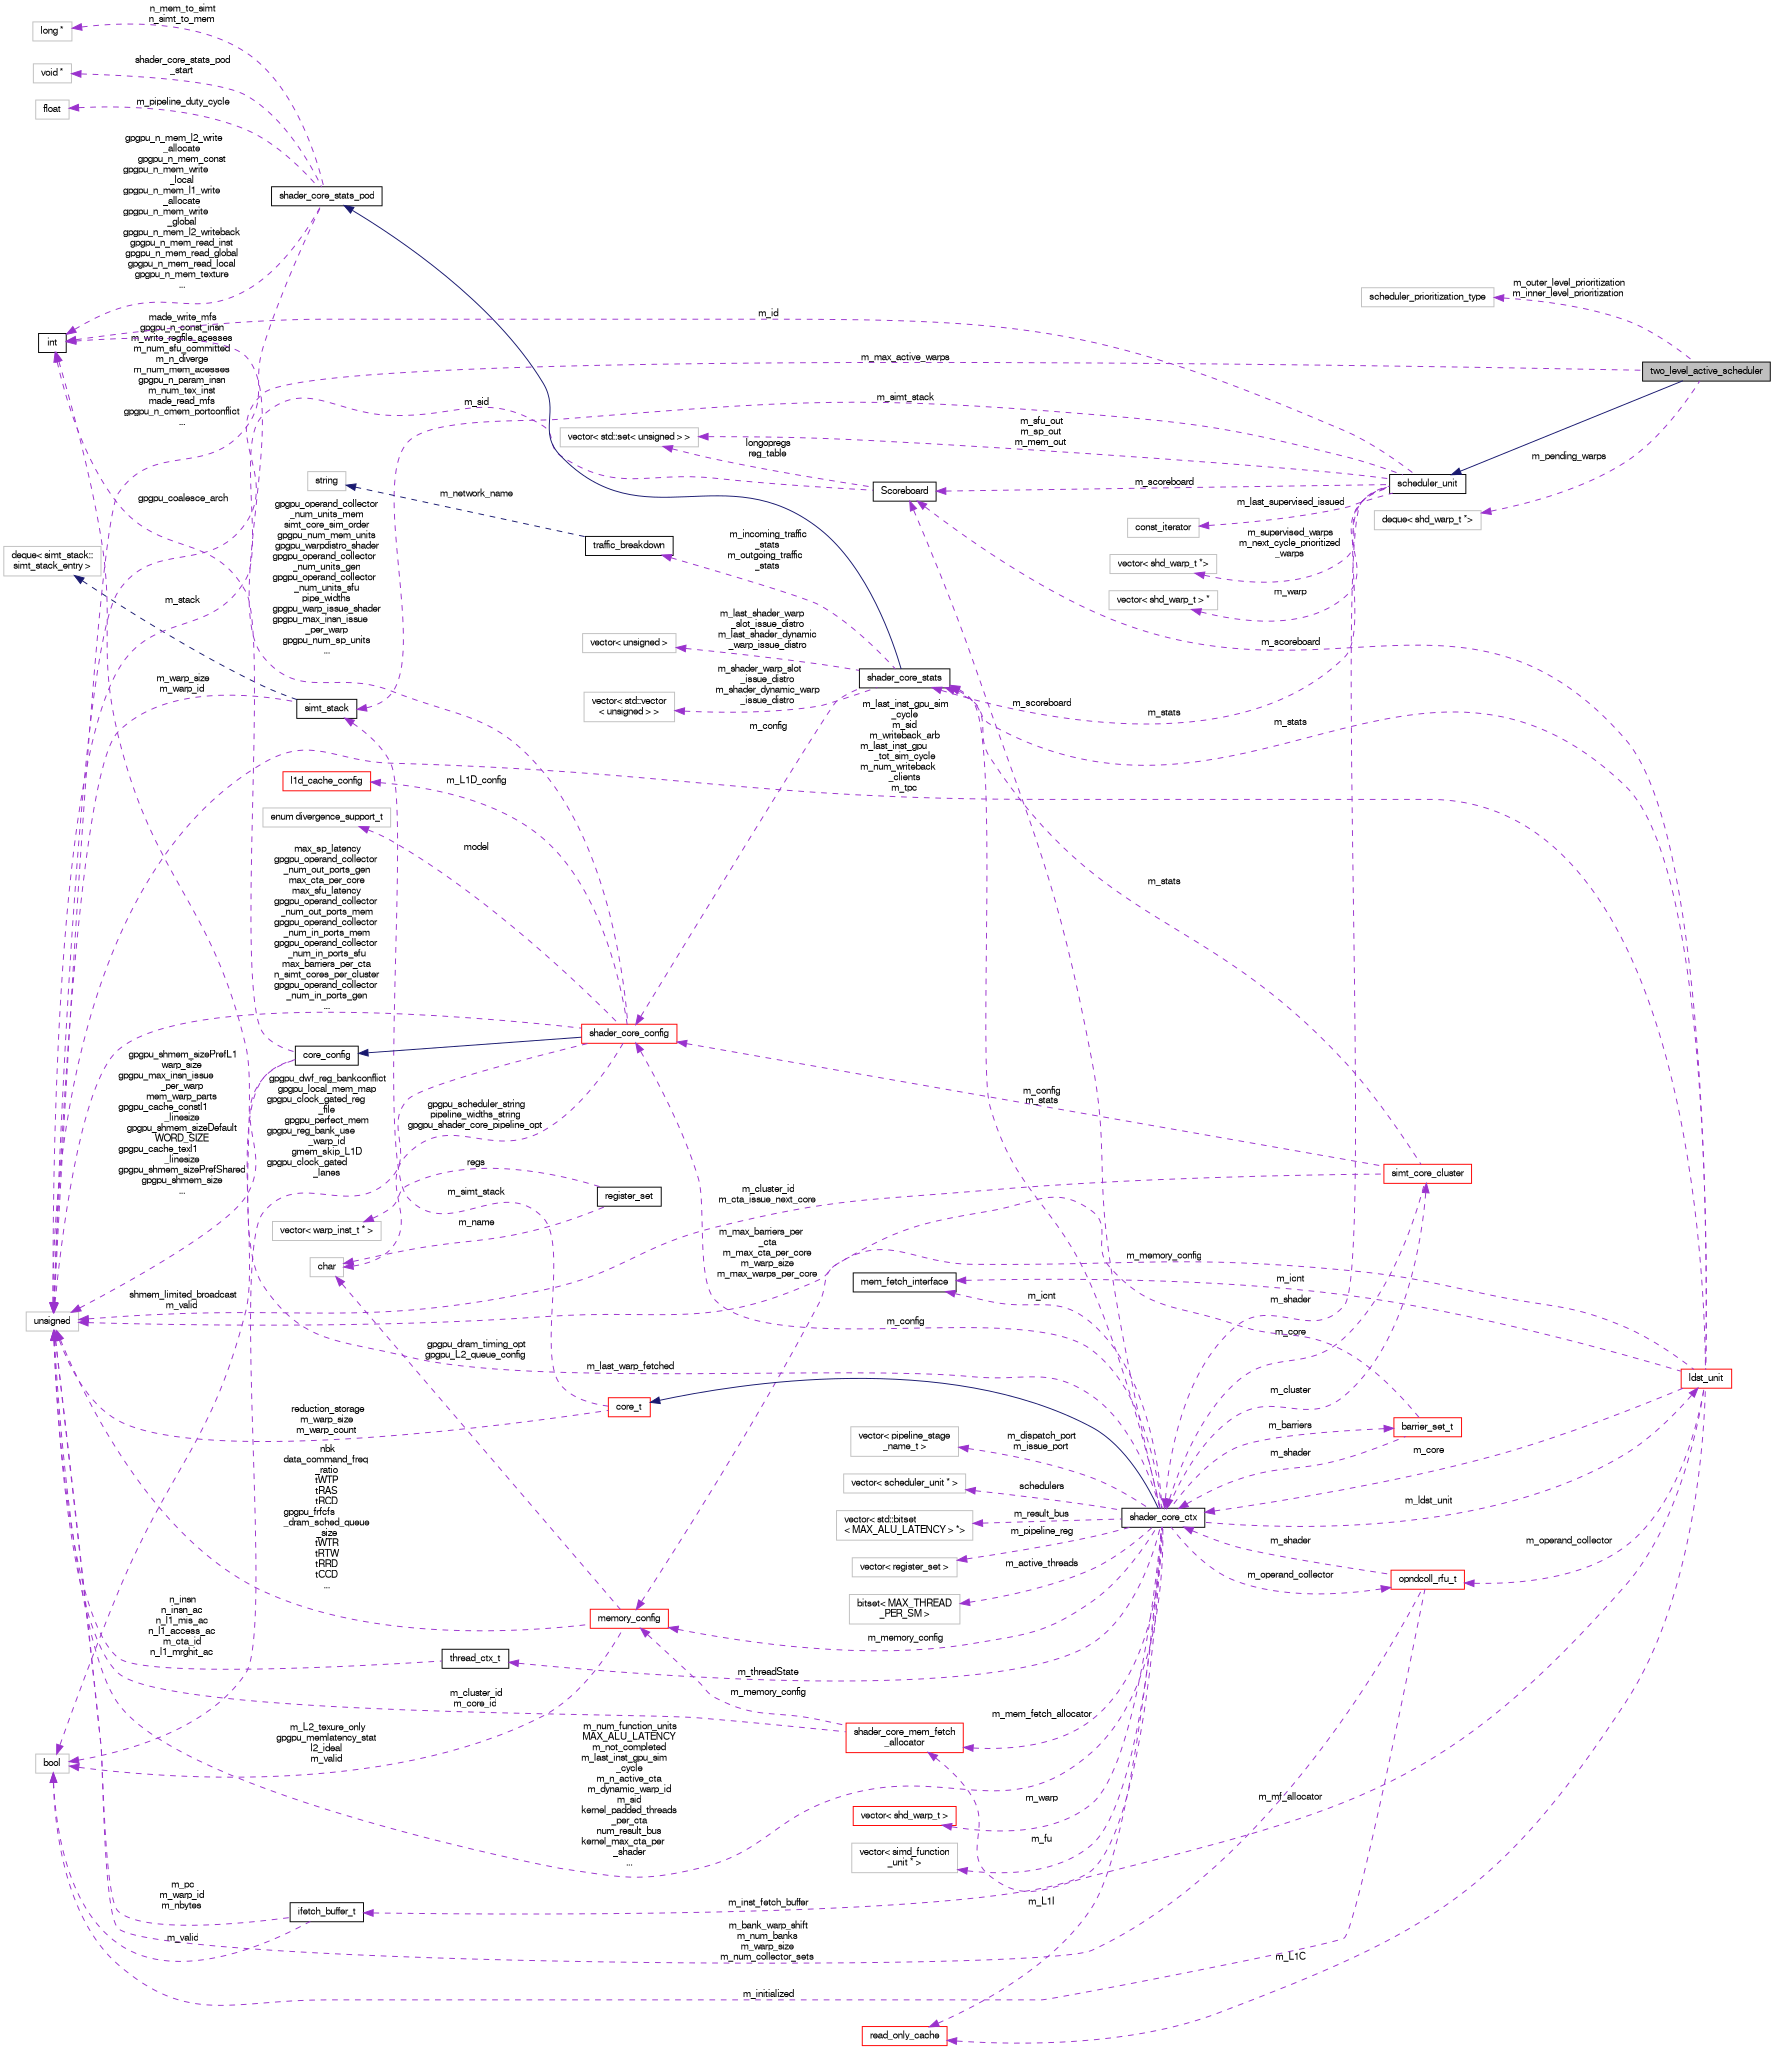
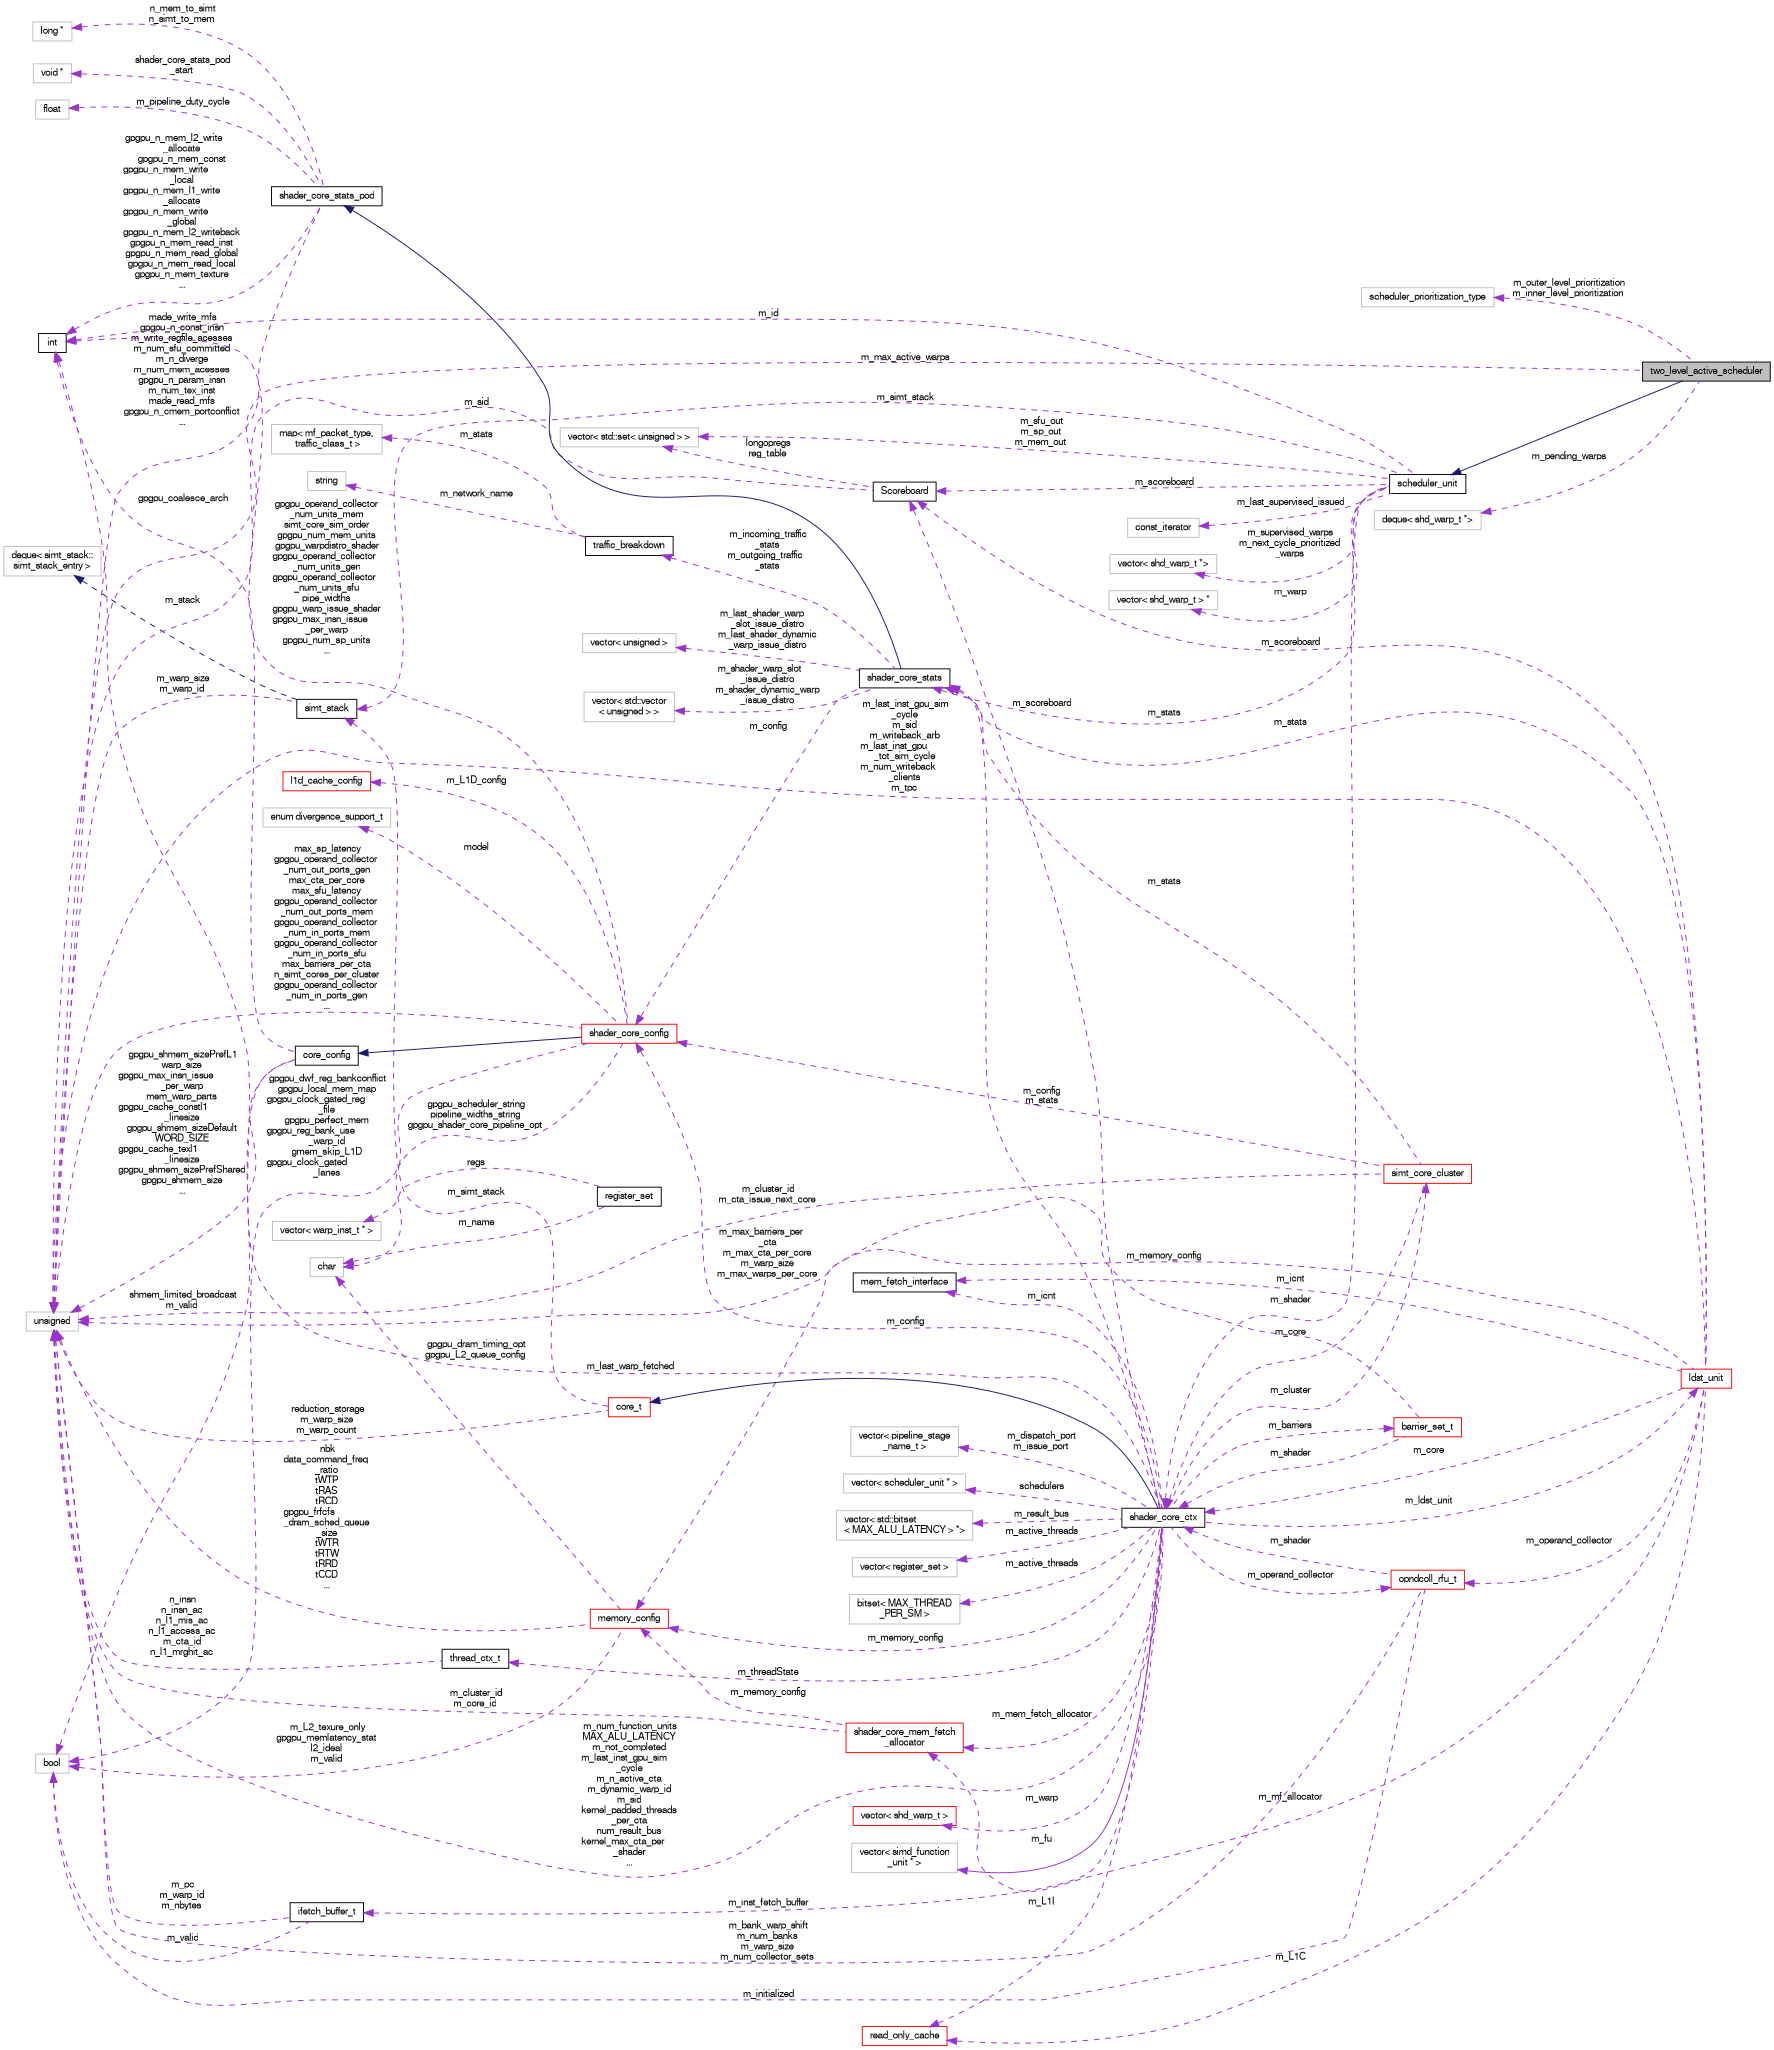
node "map< mf_packet_type, traffic_class_t >": added
edge "traffic_breakdown" -> "string": color midnightblue -> darkorchid3
edge "shader_core_ctx" -> "vector< register_set >": label " m_pipeline_reg" -> " m_active_threads"
edge "shader_core_ctx" -> "vector< simd_function _unit * >": style dashed -> solid
